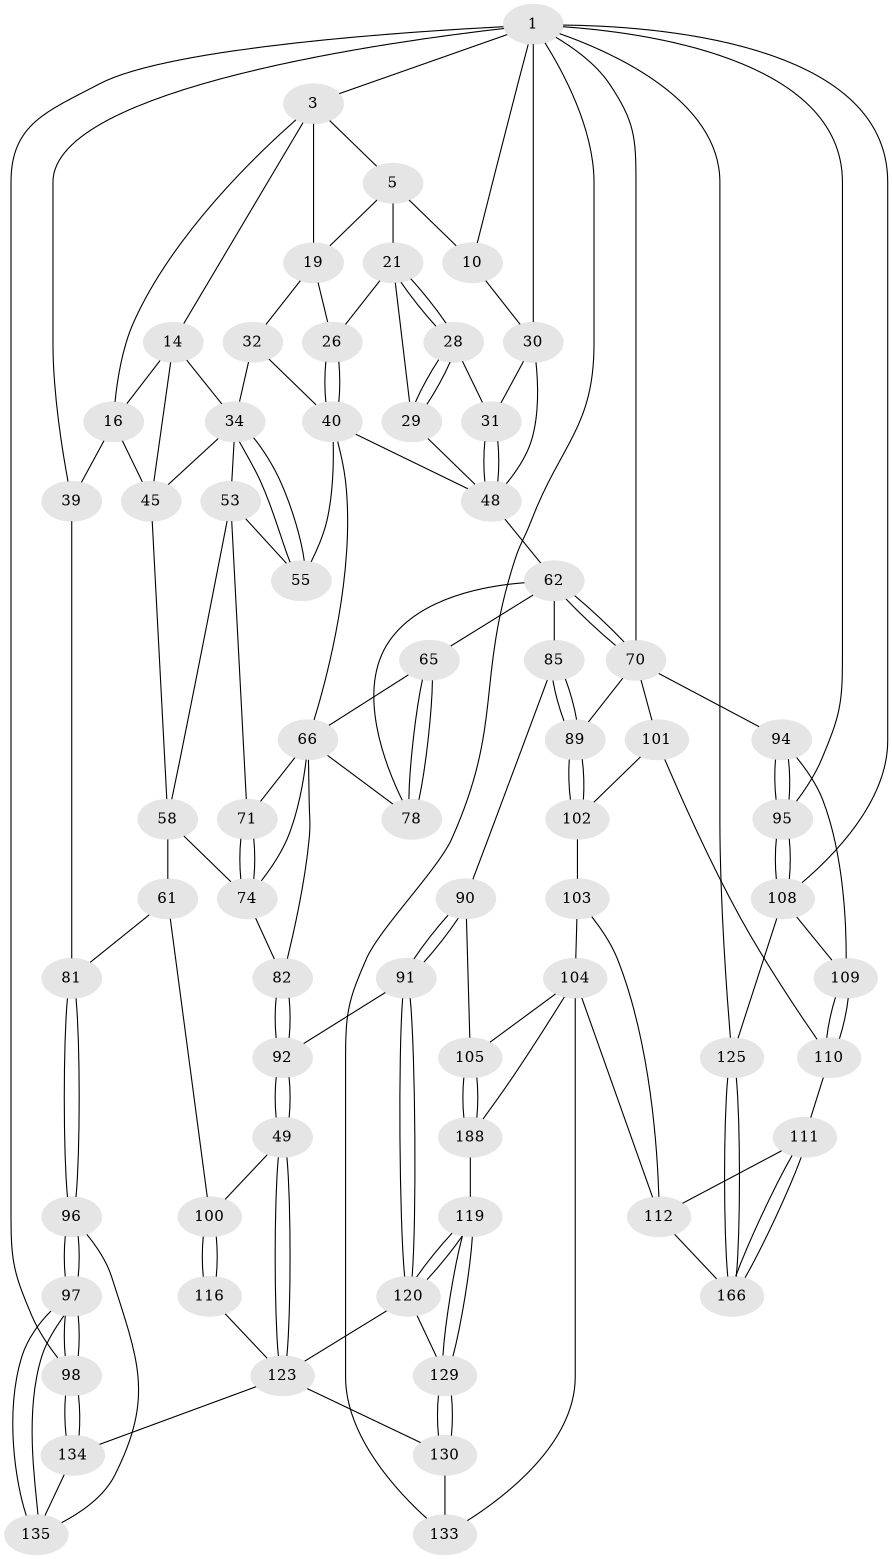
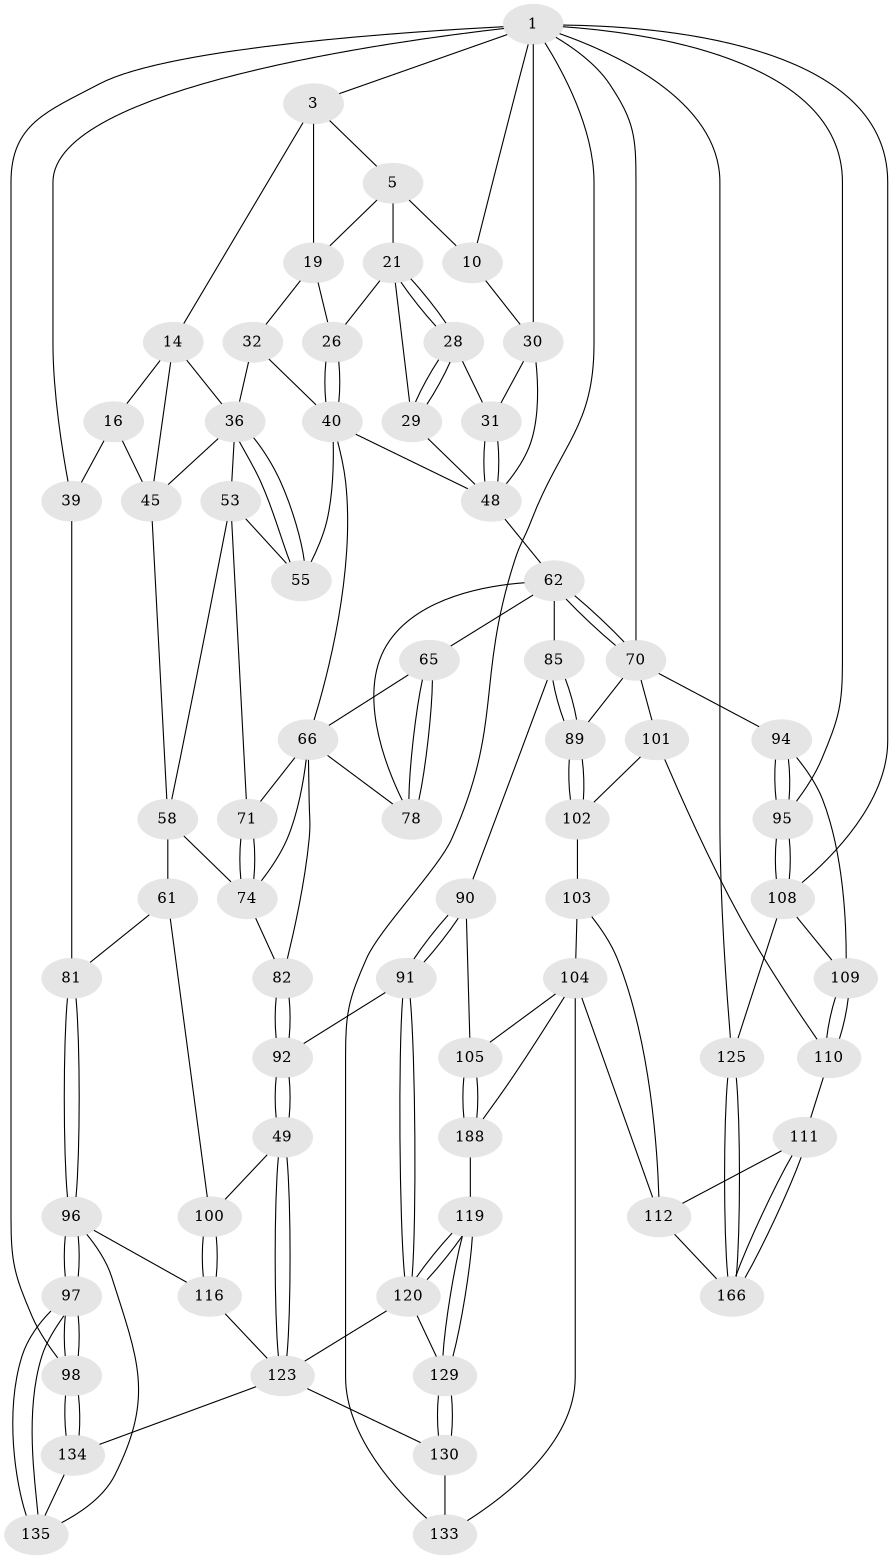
edge "3" -- "16": removed
node "34": label "34" -> "36"
edge "96" -- "116": added
